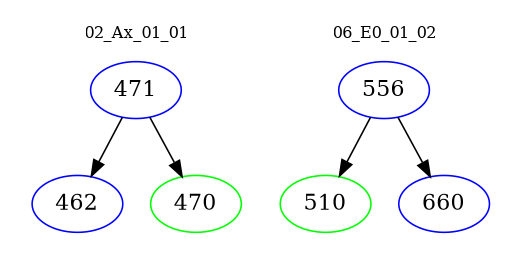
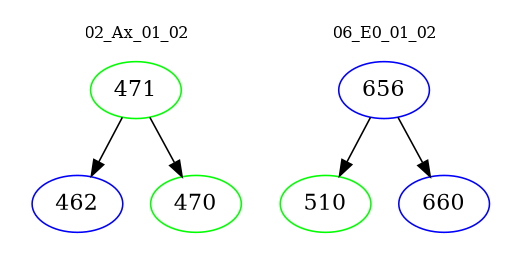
cluster "02_Ax_01_01": label "02_Ax_01_01" -> "02_Ax_01_02"
node "471": color blue -> green
node "556": label "556" -> "656"
